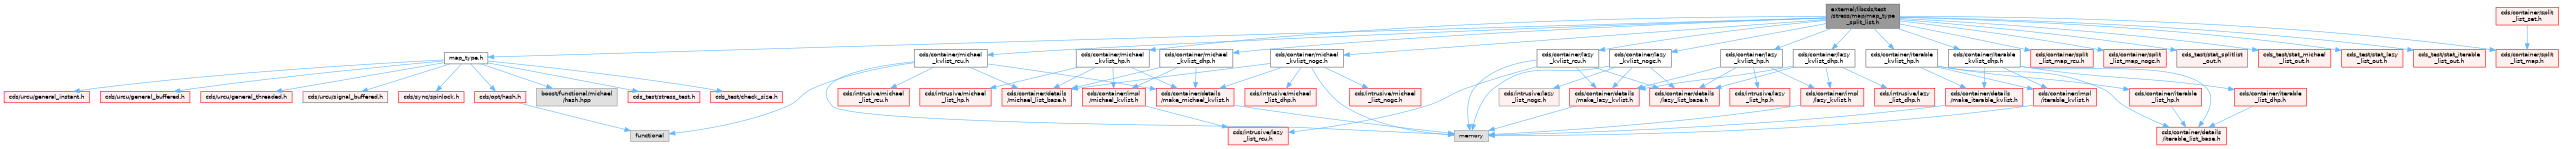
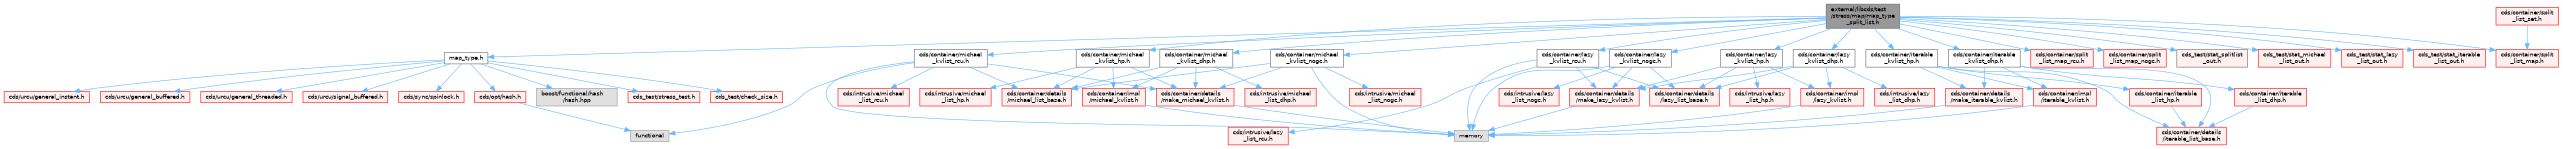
edge "cds/container/michael _kvlist_nogc.h" -> "cds/intrusive/michael _list_dhp.h": now "cds/container/michael _kvlist_dhp.h" -> "cds/intrusive/michael _list_dhp.h"
node "cds/urcu/signal_buffered.h": color grey40 -> red
node "boost/functional/michael /hash.hpp": label "boost/functional/michael /hash.hpp" -> "boost/functional/hash /hash.hpp"
node "cds/intrusive/lazy _list_nogc.h": color grey60 -> red
edge "cds/container/impl /michael_kvlist.h" -> "cds/intrusive/lazy _list_rcu.h": now "cds/container/impl /michael_kvlist.h" -> "memory"
